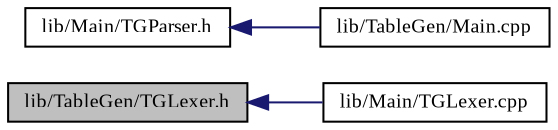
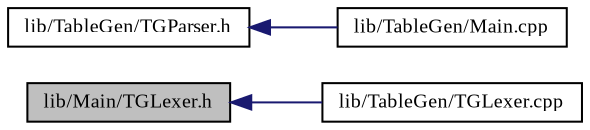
node "lib/Main/TGParser.h": label "lib/Main/TGParser.h" -> "lib/TableGen/TGParser.h"
node "lib/TableGen/TGLexer.h": label "lib/TableGen/TGLexer.h" -> "lib/Main/TGLexer.h"
node "lib/Main/TGLexer.cpp": label "lib/Main/TGLexer.cpp" -> "lib/TableGen/TGLexer.cpp"
